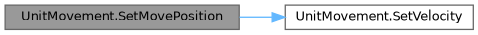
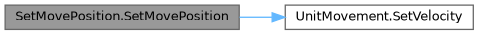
node "UnitMovement.SetMovePosition": label "UnitMovement.SetMovePosition" -> "SetMovePosition.SetMovePosition"
